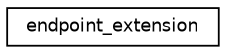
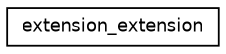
node "endpoint_extension": label "endpoint_extension" -> "extension_extension"
